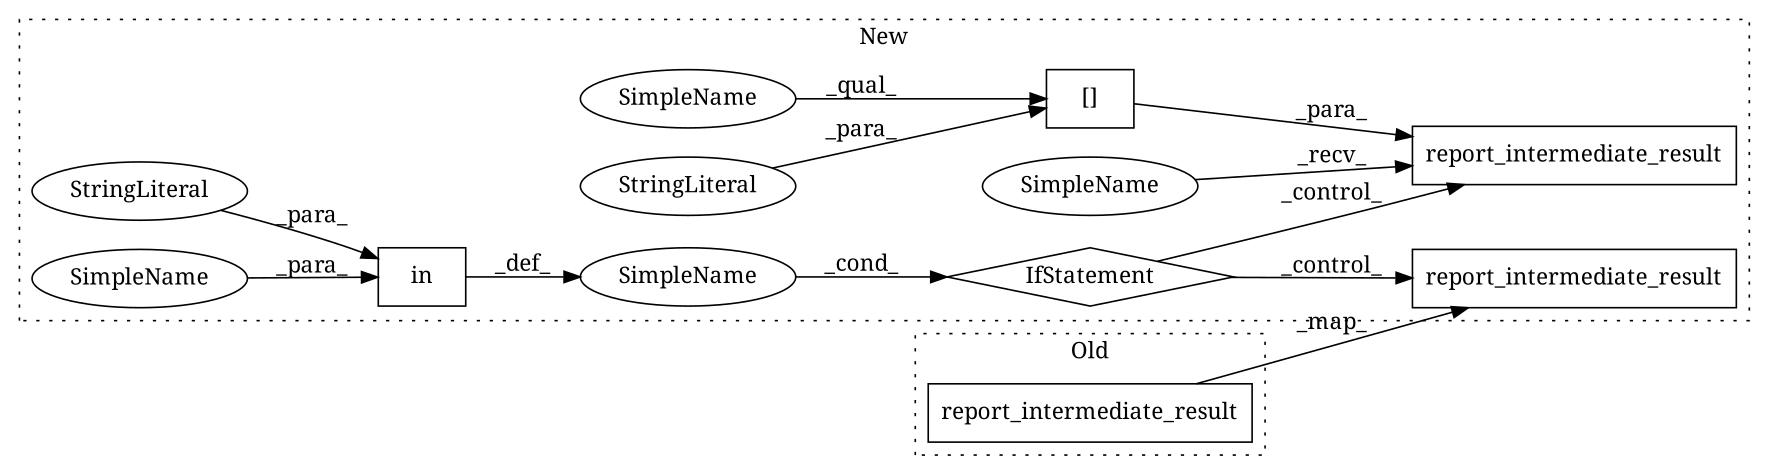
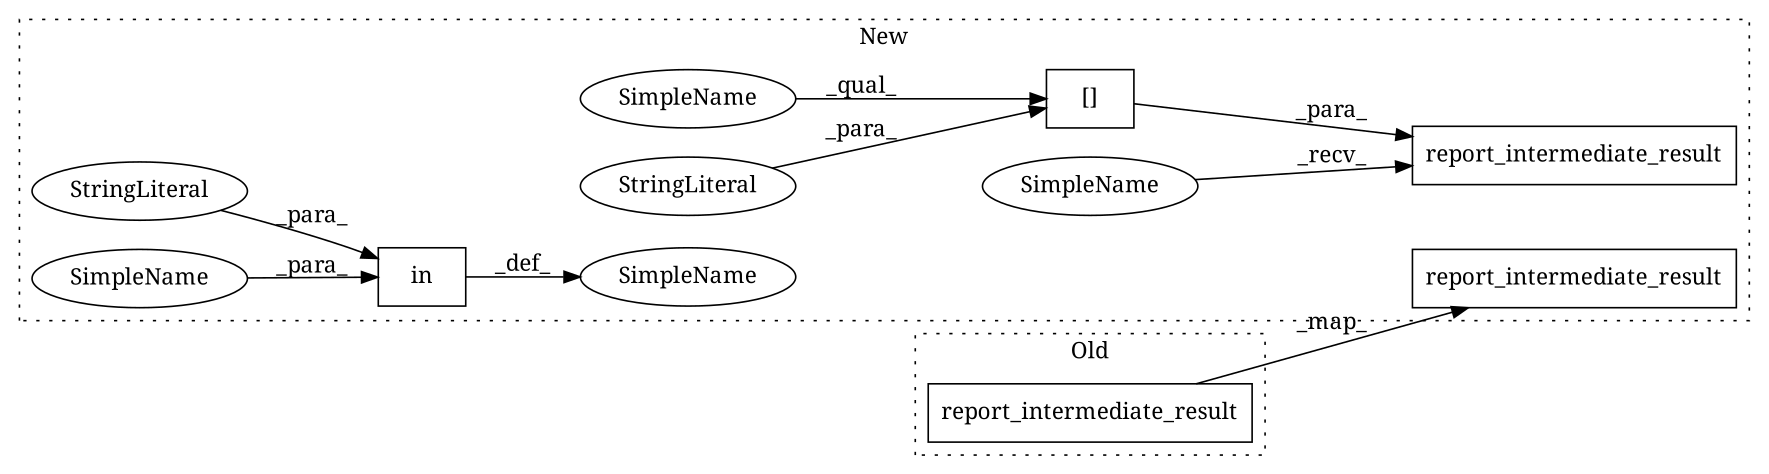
node "IfStatement": removed
